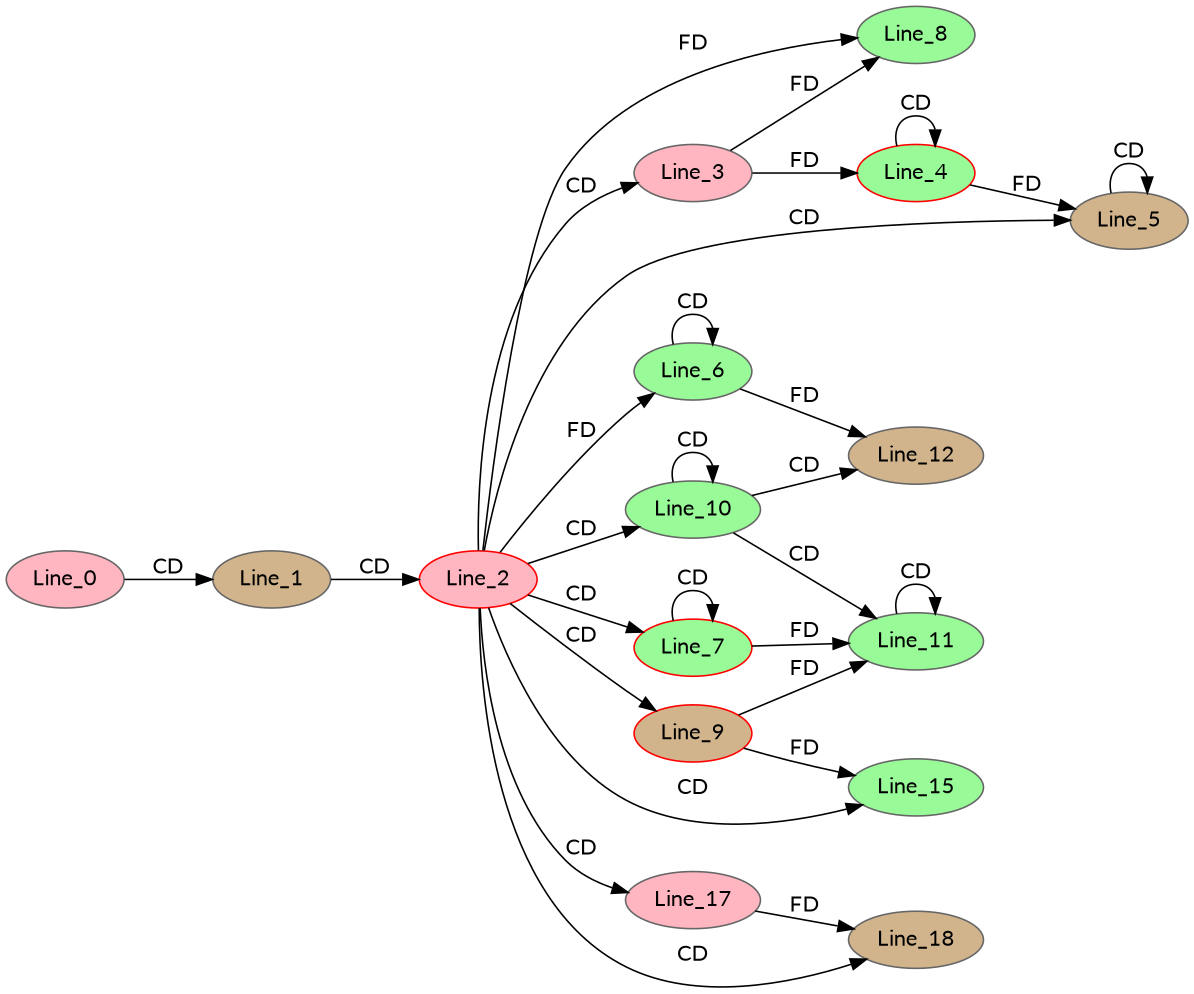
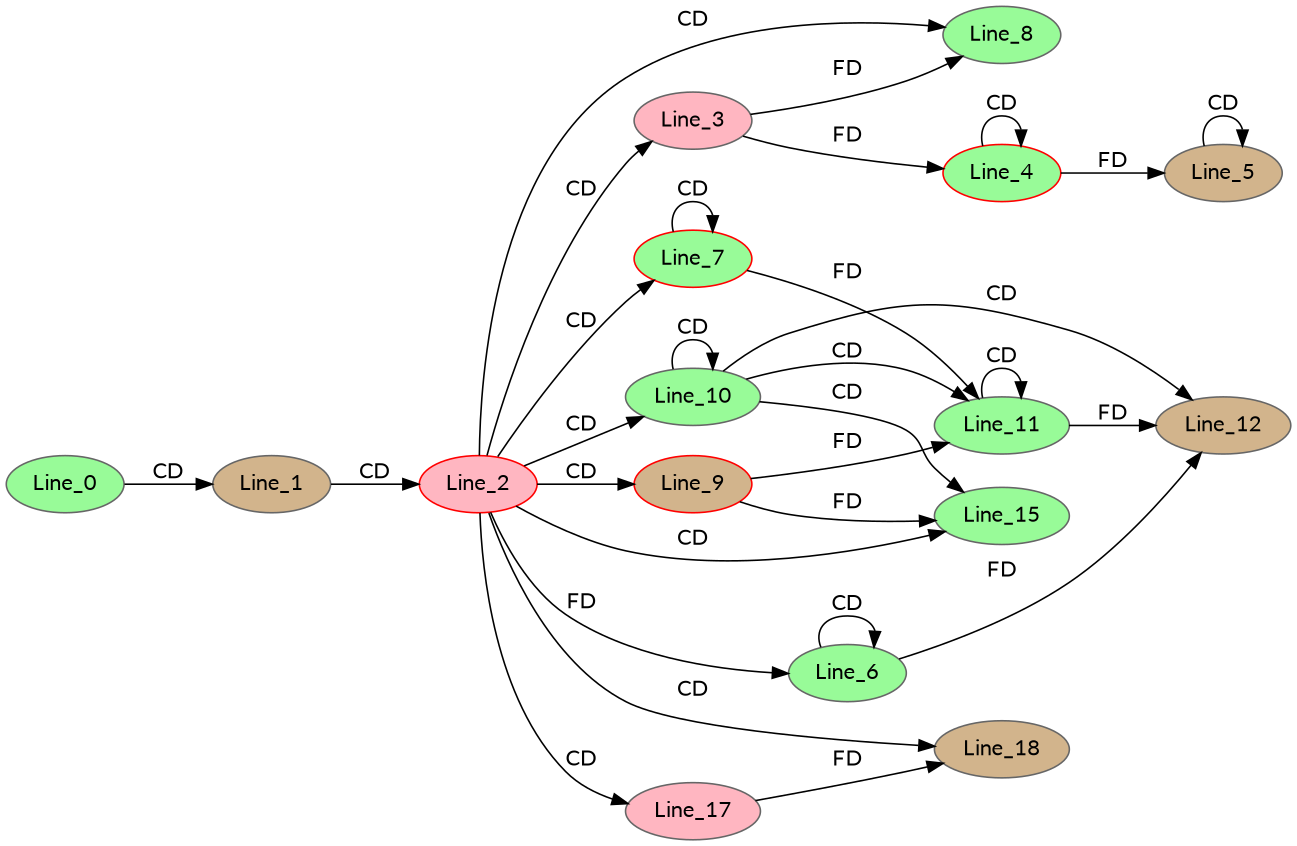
edge "Line_2" -> "Line_8": label "FD" -> "CD"
edge "Line_2" -> "Line_5": removed, label "CD"
edge "Line_10" -> "Line_15": added, label "CD"
edge "Line_11" -> "Line_12": added, label "FD"
node "Line_0": fillcolor lightpink -> palegreen
